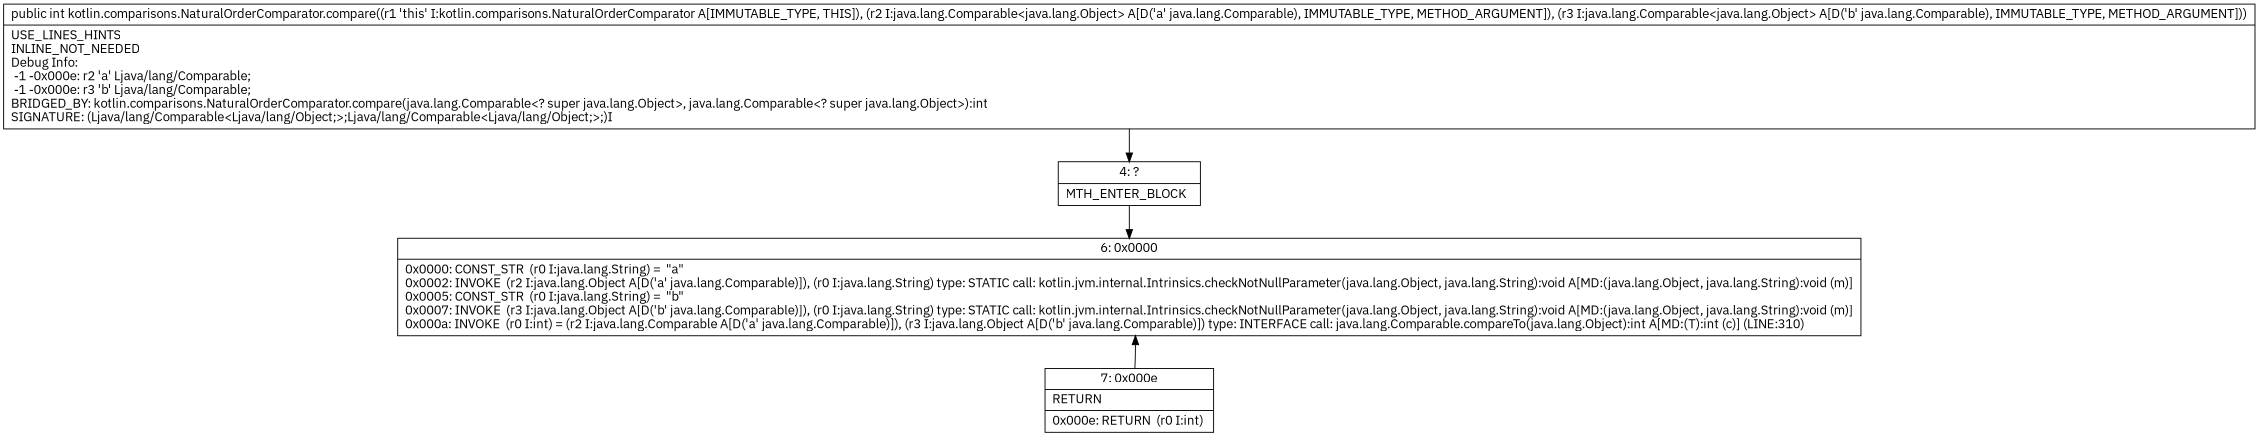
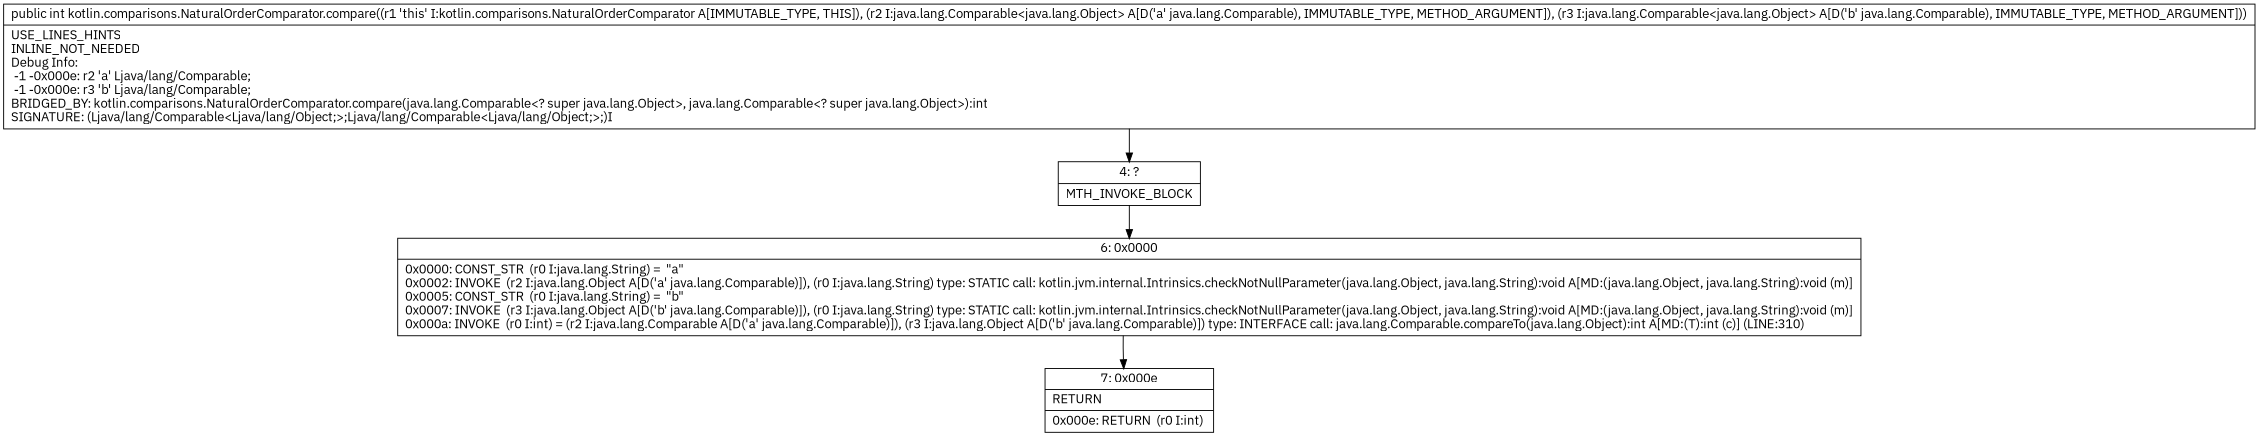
node "4: ?": text "MTH_ENTER_BLOCK" -> "MTH_INVOKE_BLOCK"
edge "7: 0x000e" -> "6: 0x0000": reversed
